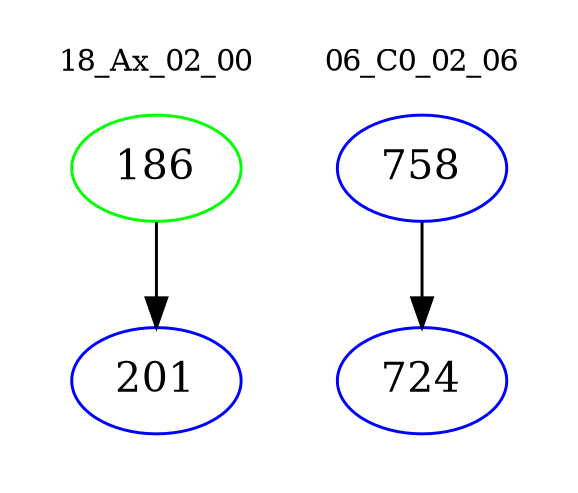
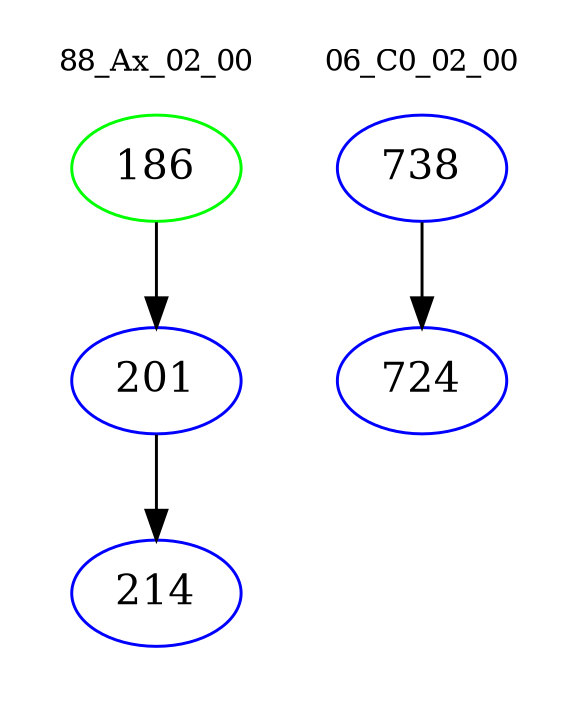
cluster "18_Ax_02_00": label "18_Ax_02_00" -> "88_Ax_02_00"
cluster "06_C0_02_06": label "06_C0_02_06" -> "06_C0_02_00"
node "758": label "758" -> "738"
node "214": added
